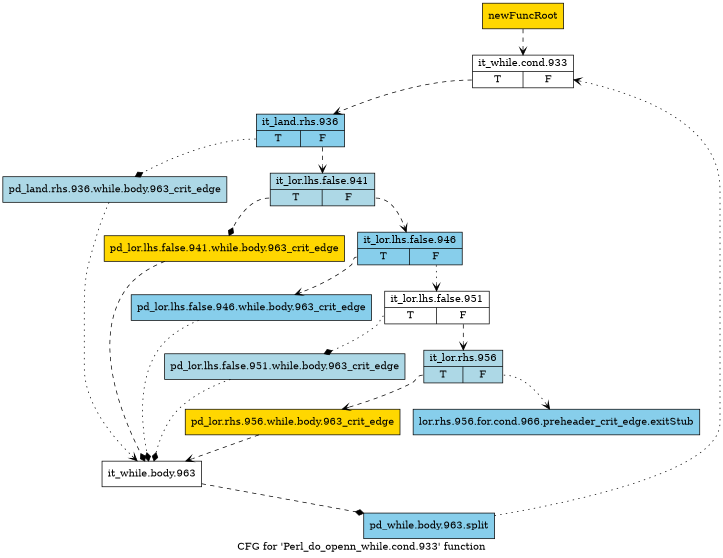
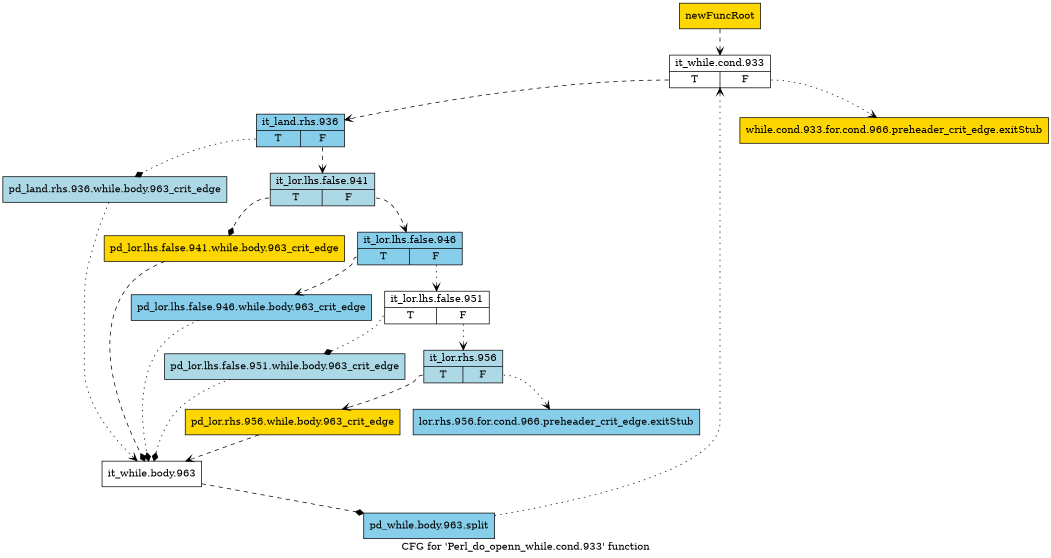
node "while.cond.933.for.cond.966.preheader_crit_edge.exitStub": added
edge "it_lor.lhs.false.951" -> "it_lor.rhs.956": style dashed -> dotted
